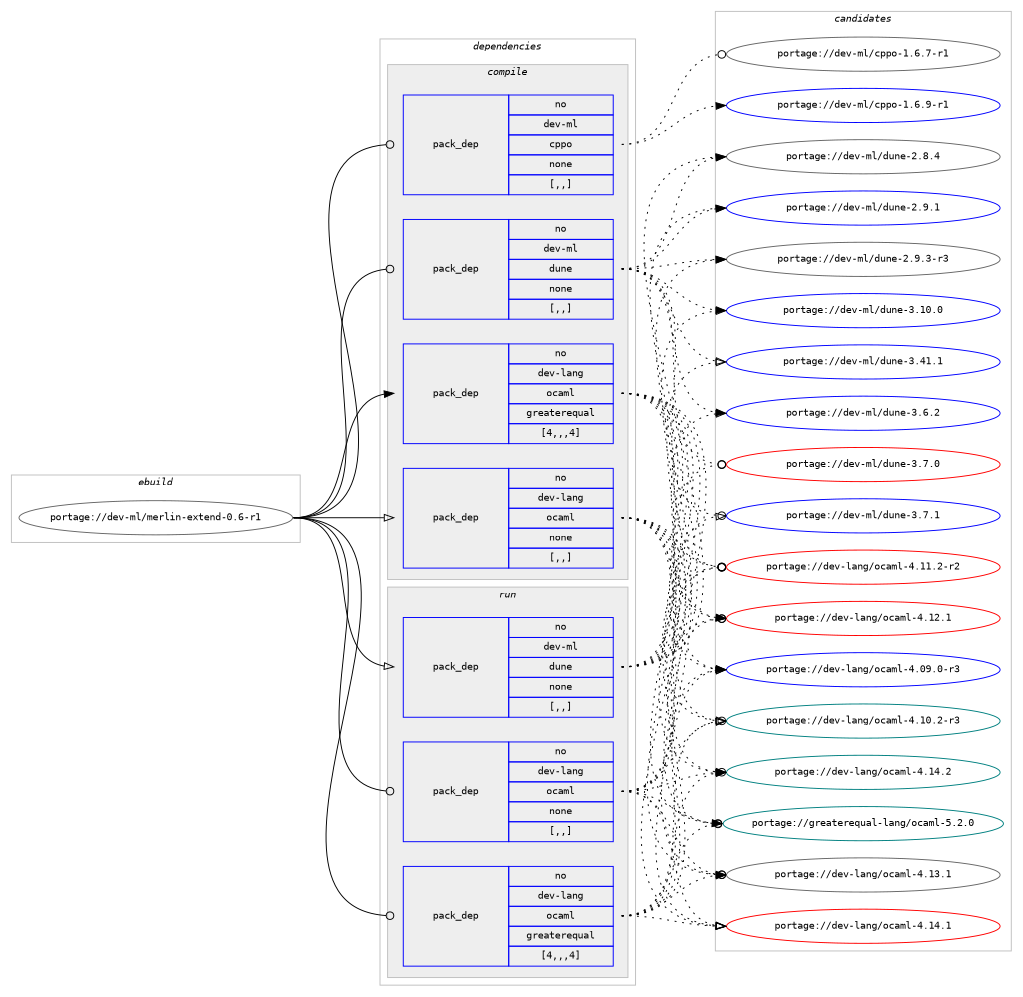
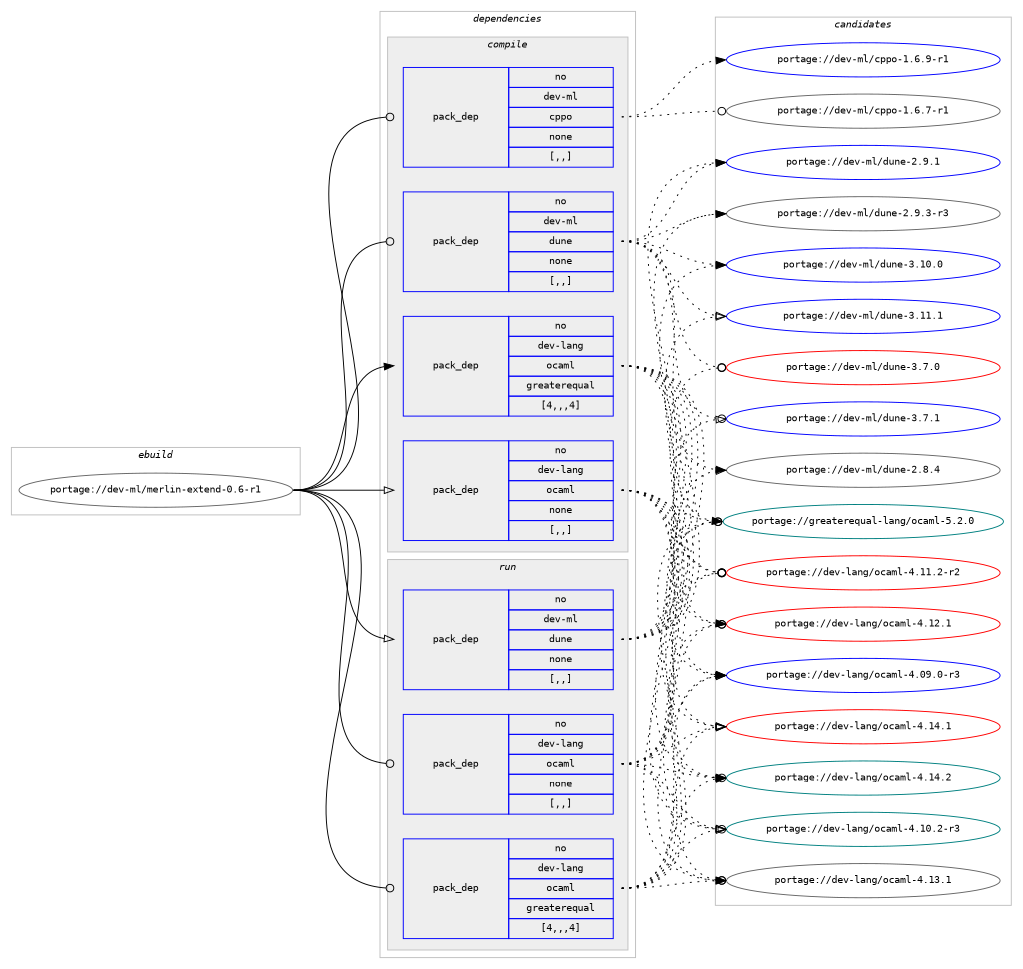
node "portage://dev-ml/dune-3.41.1": label "portage://dev-ml/dune-3.41.1" -> "portage://dev-ml/dune-3.11.1"
node "portage://dev-ml/dune-3.6.2": removed
